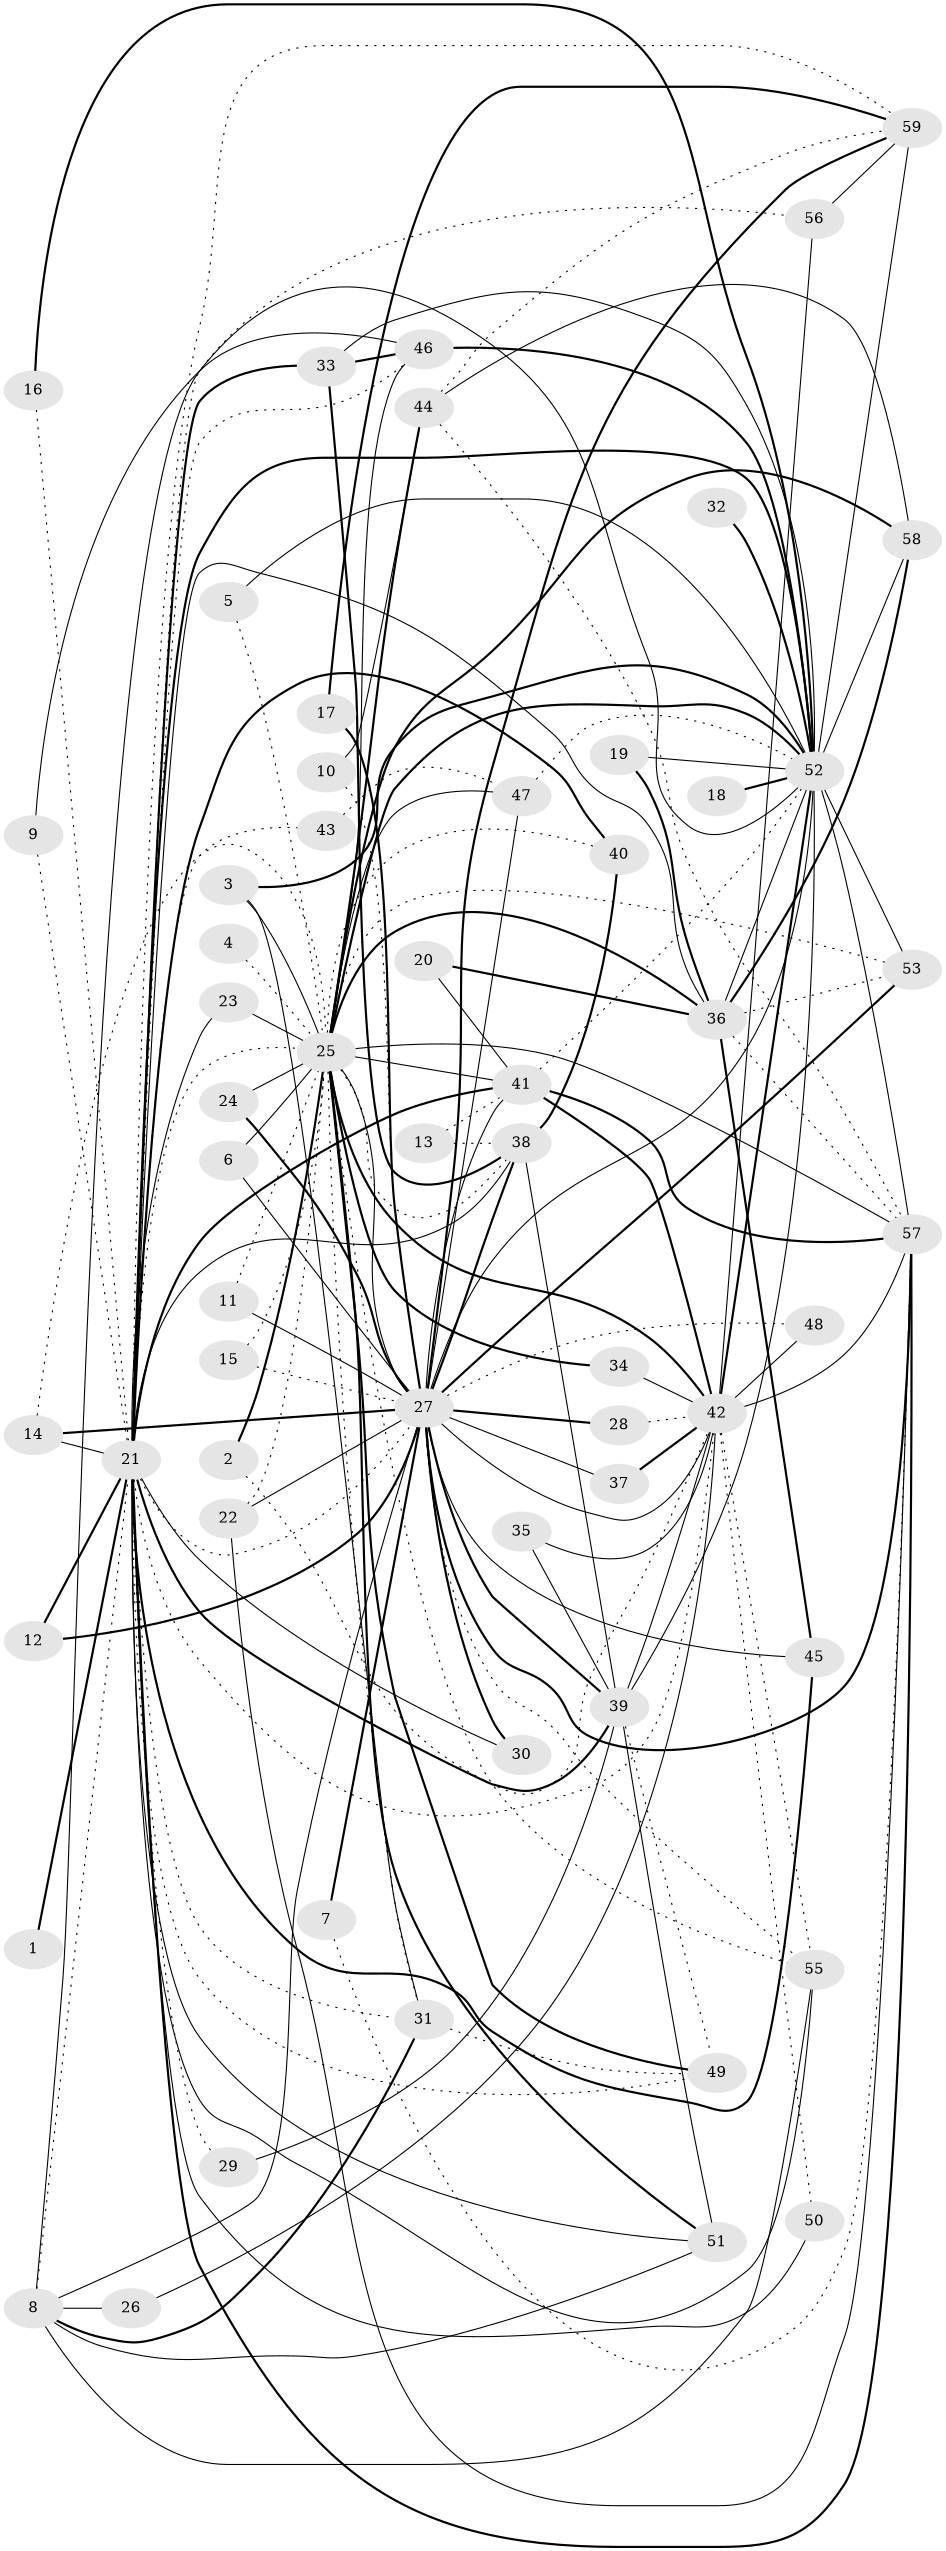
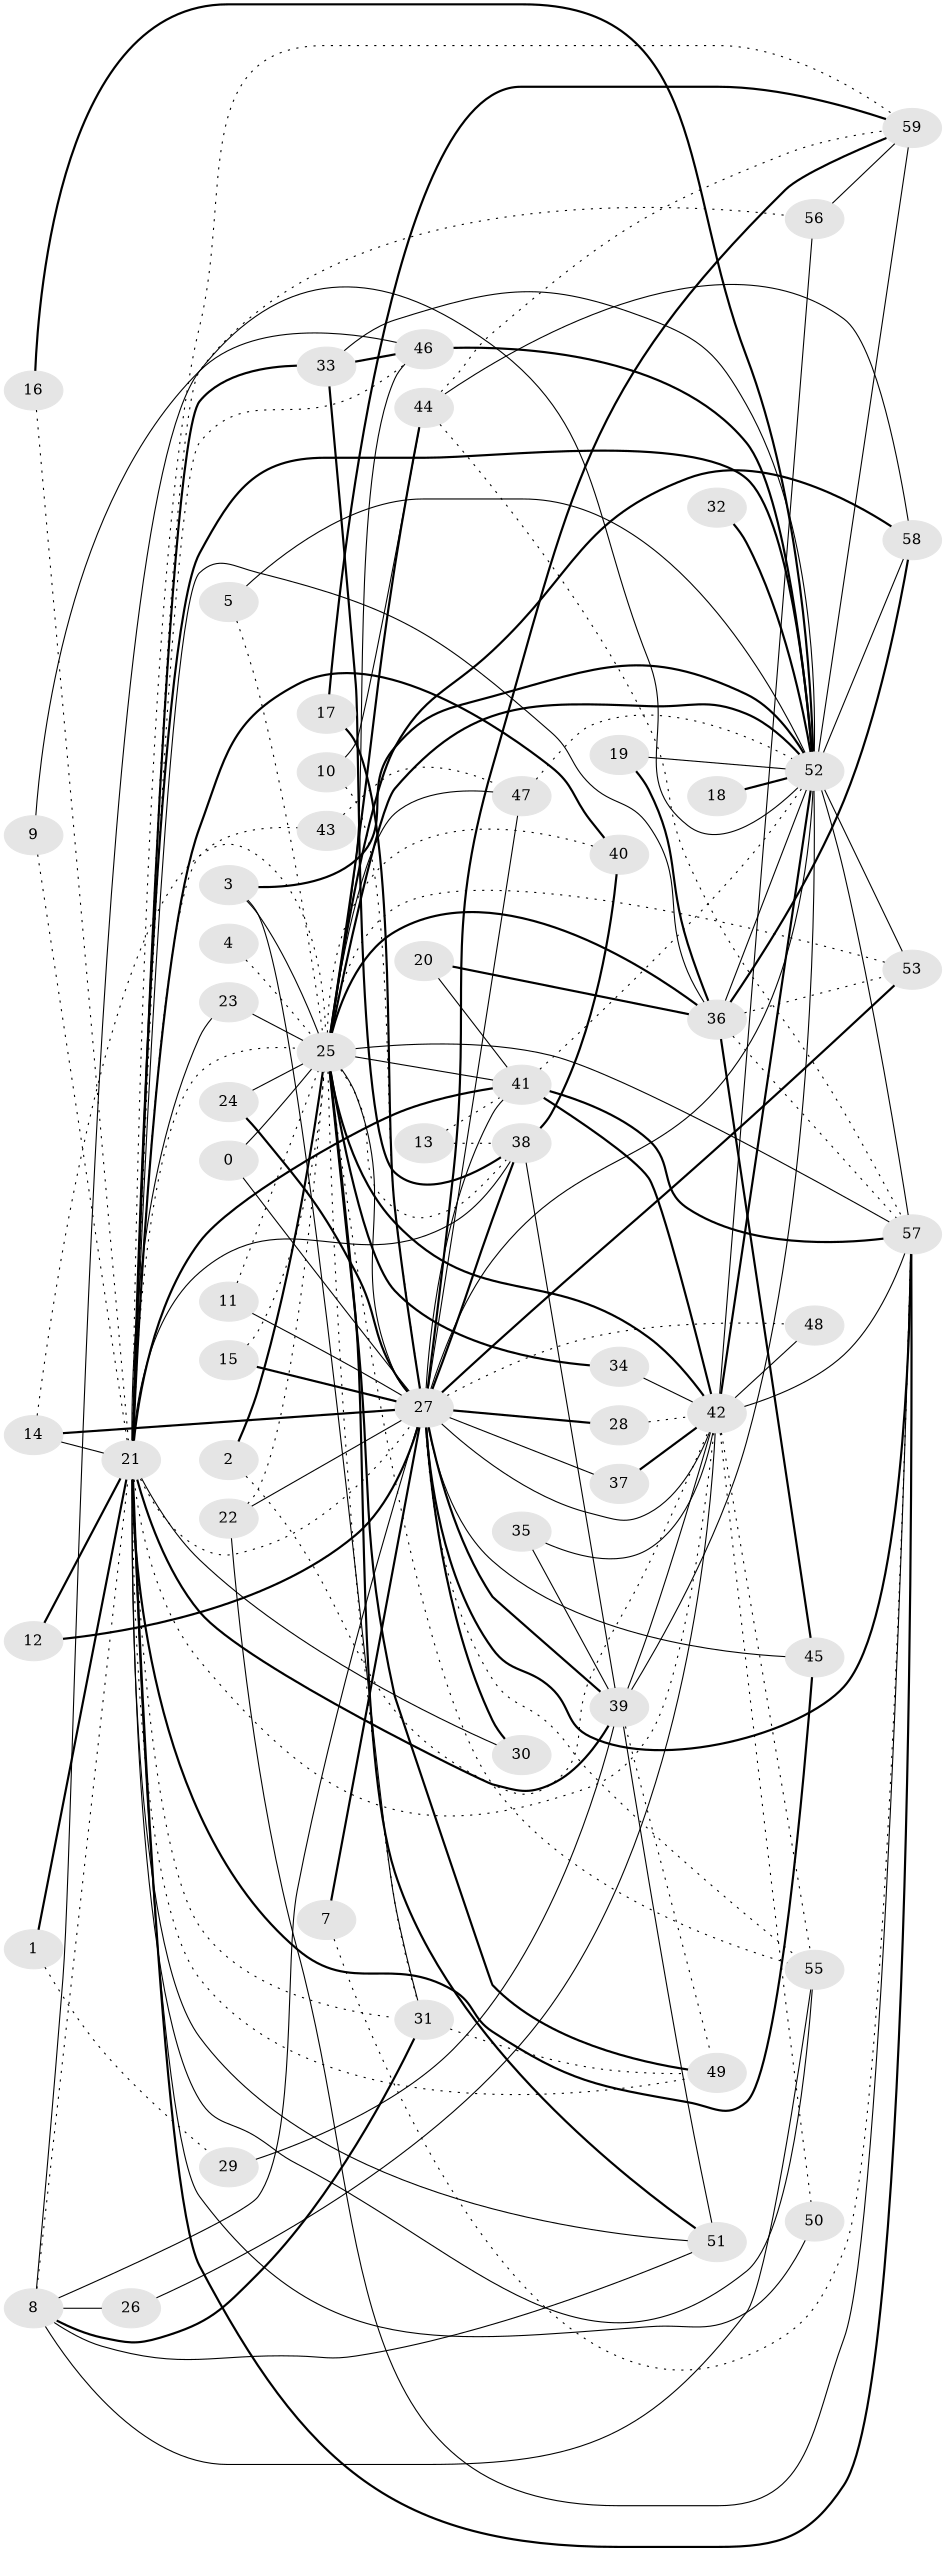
node "6": label "6" -> "0"
edge "15" -- "27": style dotted -> bold
edge "21" -- "29": now "1" -- "29"
